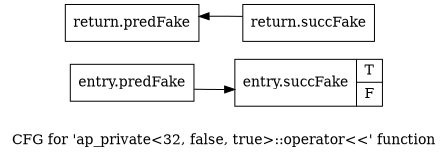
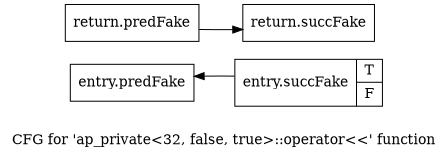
edge "return.succFake" -> "return.predFake": reversed
edge "entry.predFake" -> "entry.succFake": reversed
